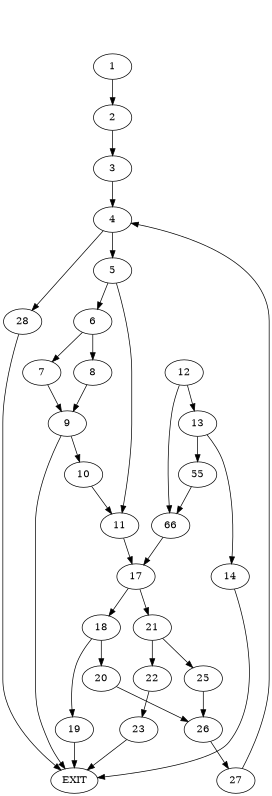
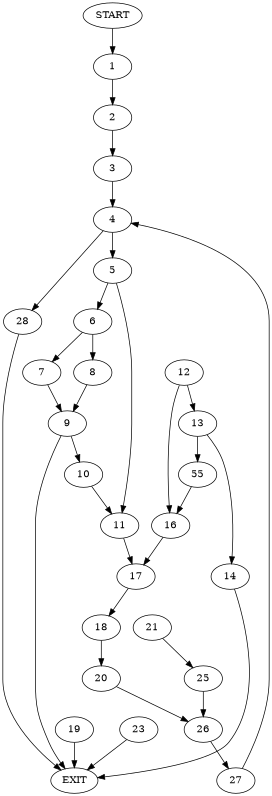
node "START": added
node "66": label "66" -> "16"
edge "17" -> "21": removed
edge "18" -> "19": removed
node "22": removed
